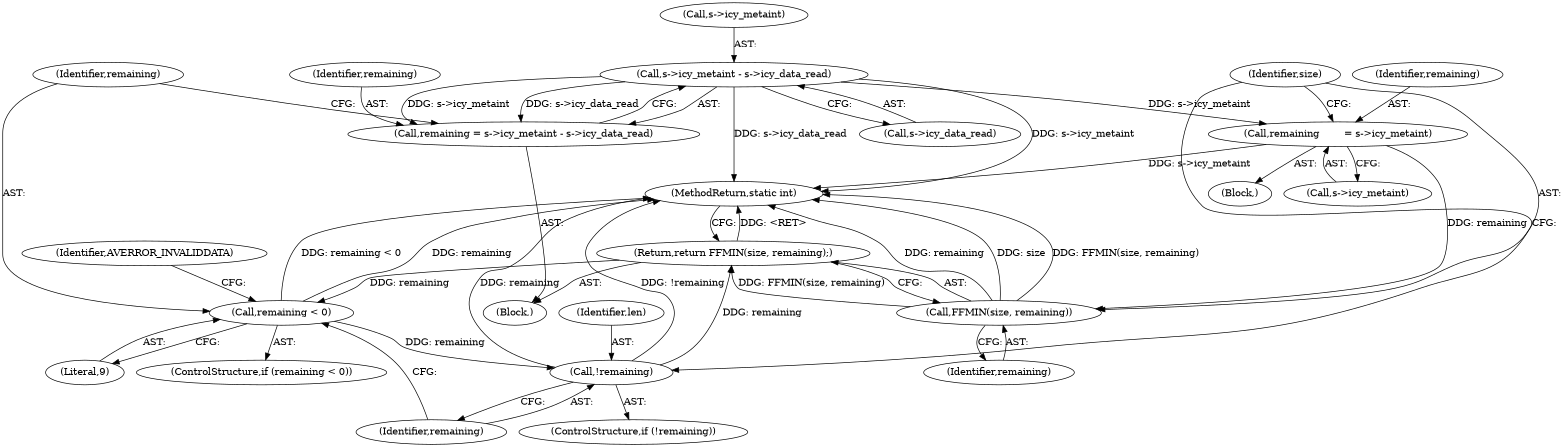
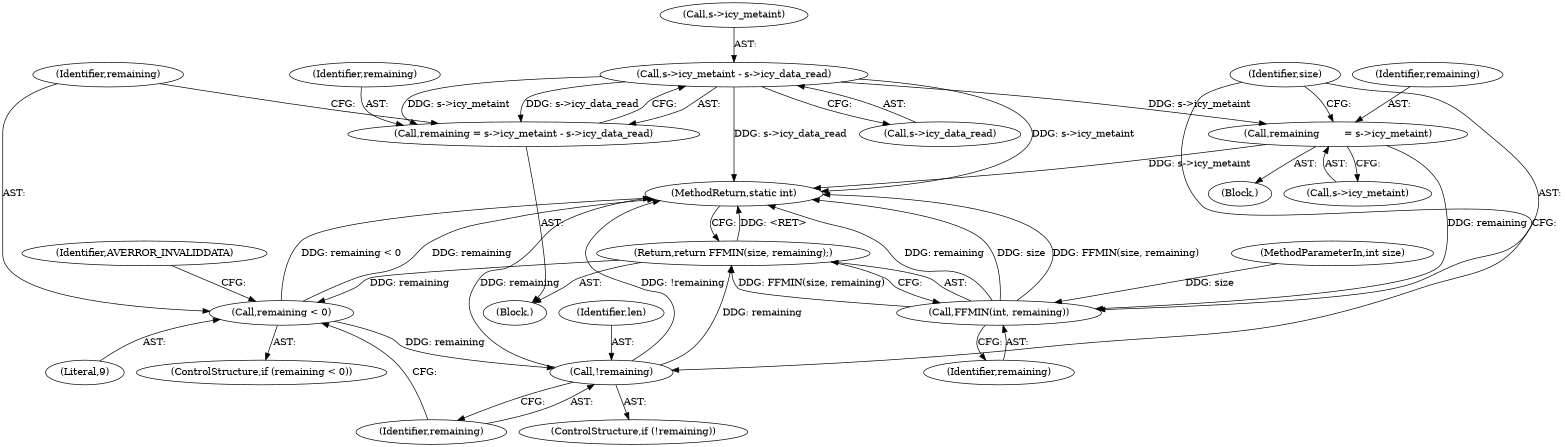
node "(MethodParameterIn,int size)": added
node "(Call,FFMIN(size, remaining))": label "(Call,FFMIN(size, remaining))" -> "(Call,FFMIN(int, remaining))"
edge "(Call,remaining < 0)" -> "(Literal,9)": removed, label "CFG:"
